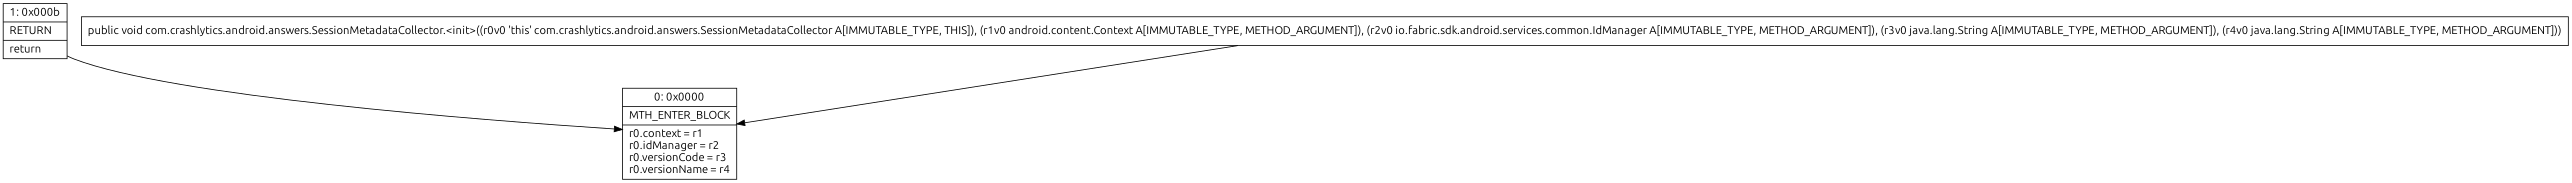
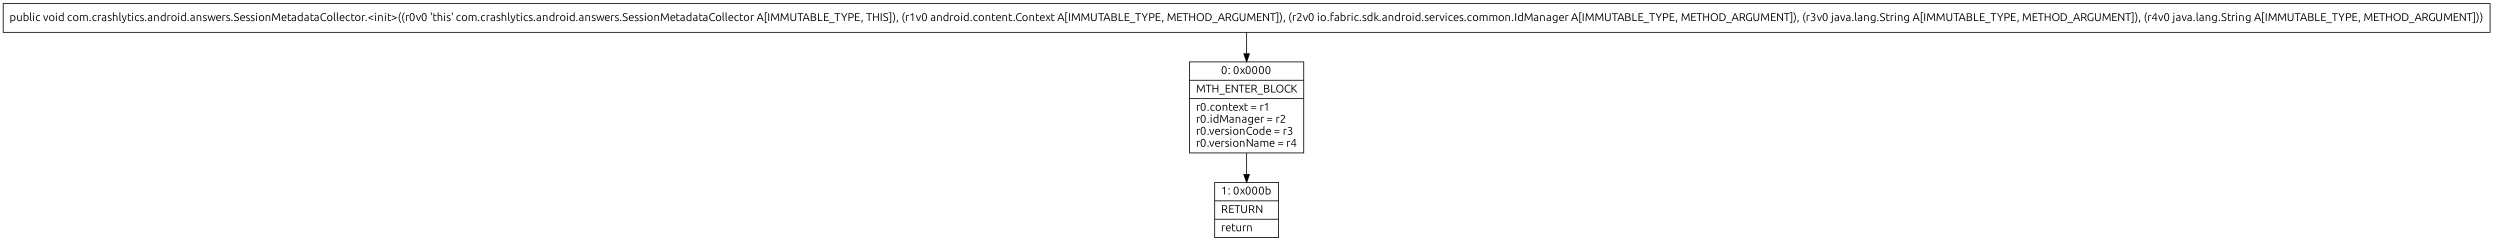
edge "1: 0x000b" -> "0: 0x0000": reversed
